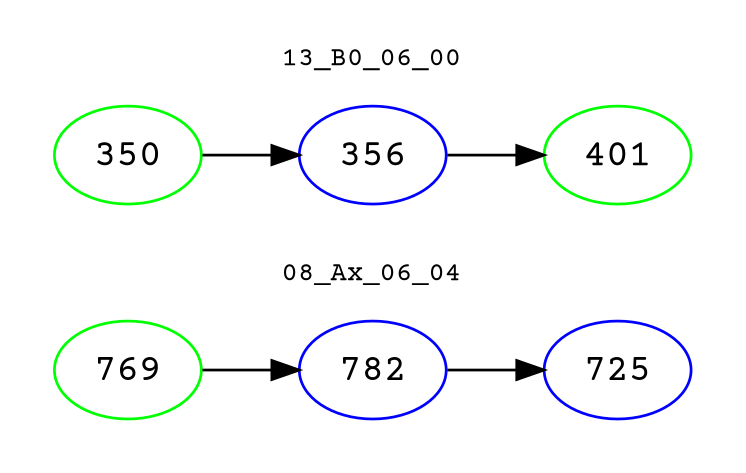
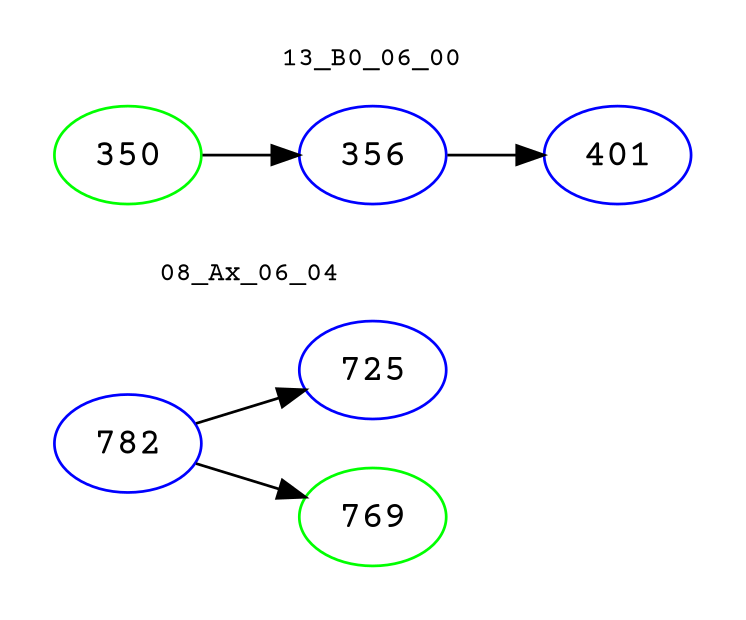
node "401": color green -> blue
edge "769" -> "782": reversed
